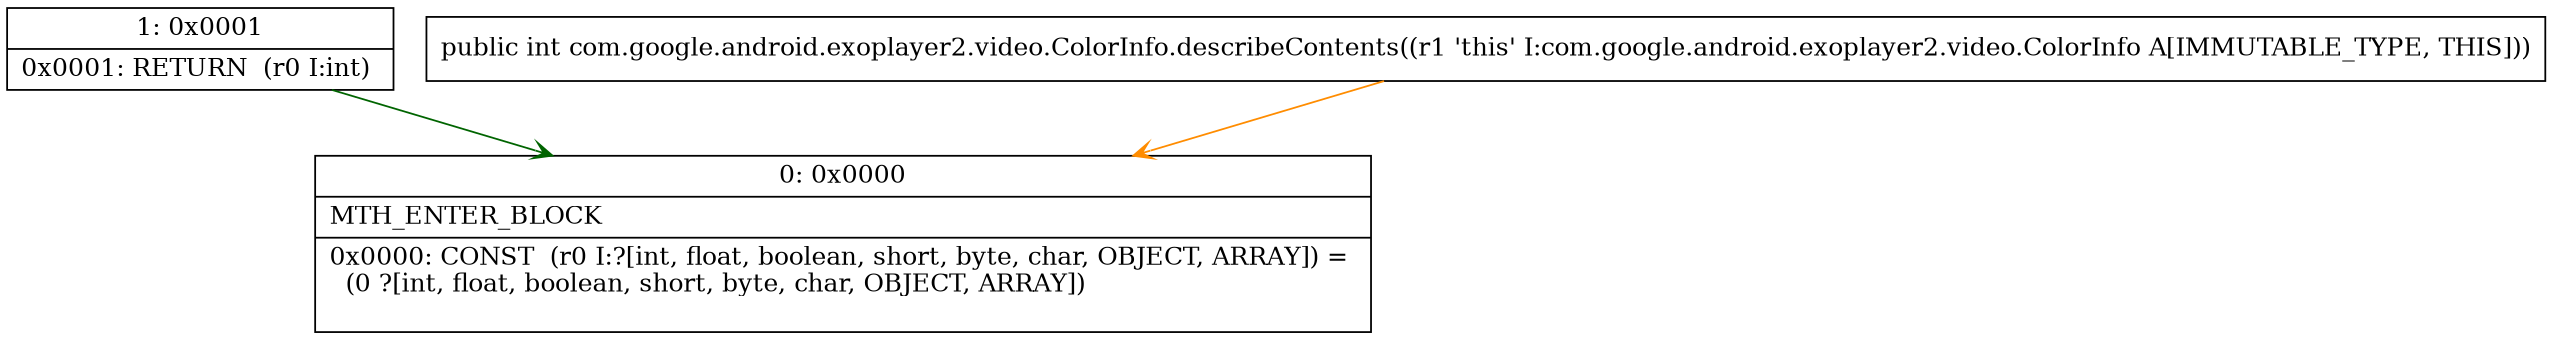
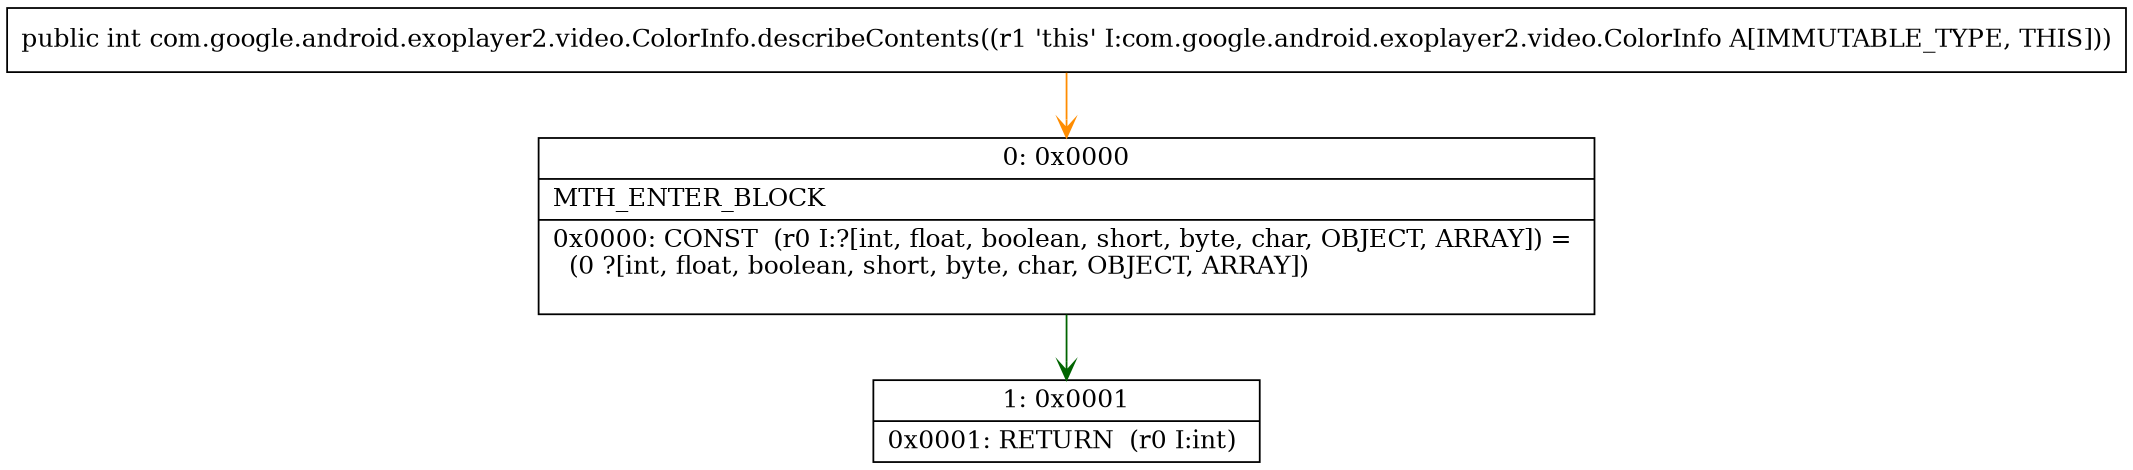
edge "1: 0x0001" -> "0: 0x0000": reversed
